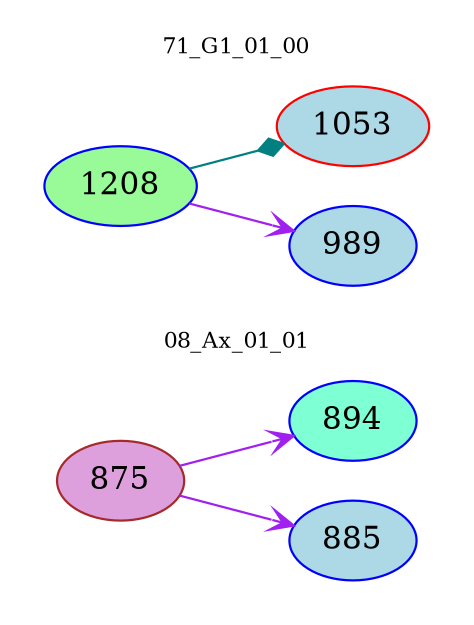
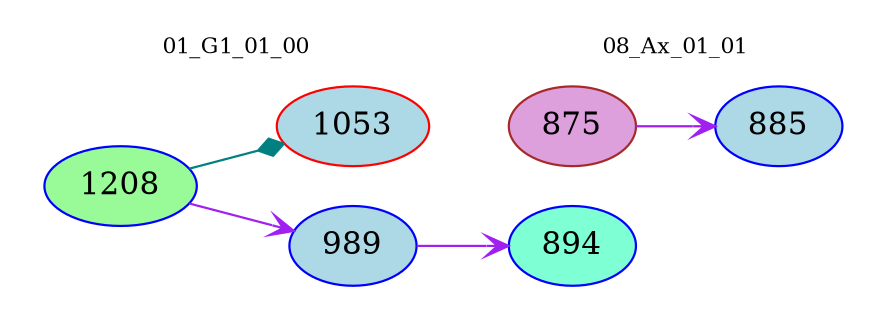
cluster "71_G1_01_00": label "71_G1_01_00" -> "01_G1_01_00"
edge "875" -> "894": now "989" -> "894"
